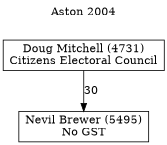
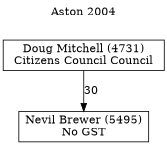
node "Doug Mitchell (4731) Citizens Electoral Council": label "Doug Mitchell (4731) Citizens Electoral Council" -> "Doug Mitchell (4731) Citizens Council Council"
